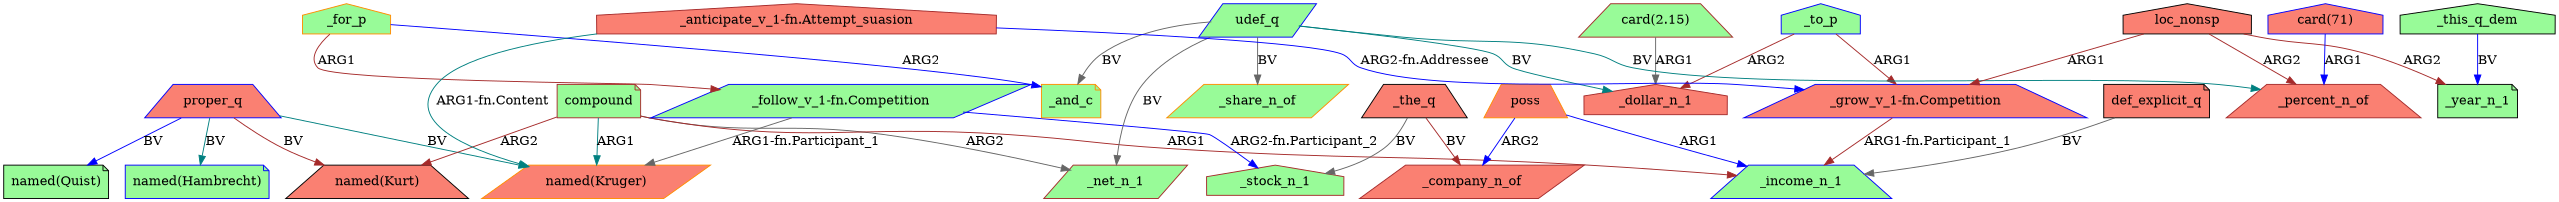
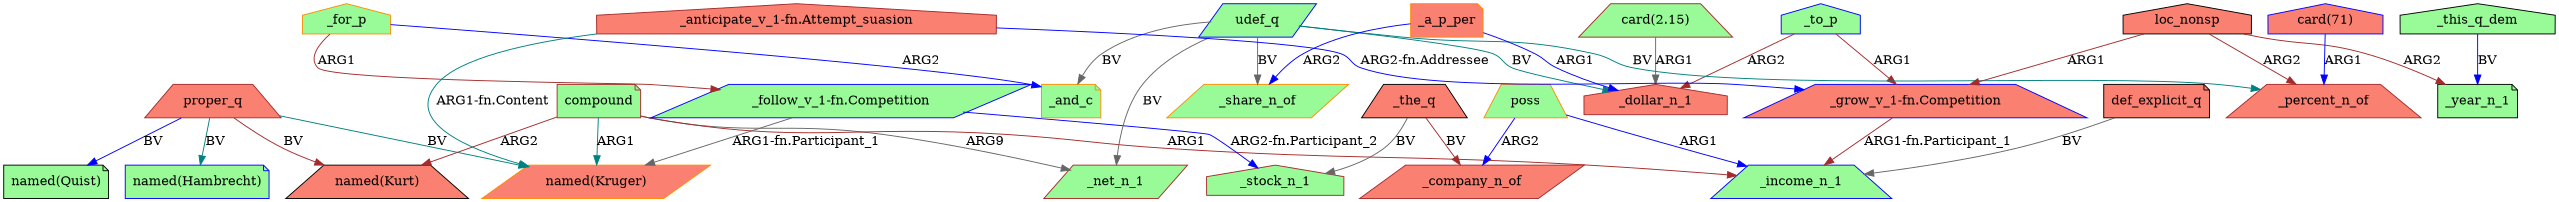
node "_a_p_per": added
node "proper_q": color blue -> brown
node "poss": fillcolor salmon -> palegreen
edge "compound" -> "_net_n_1": label "ARG2" -> "ARG9"
